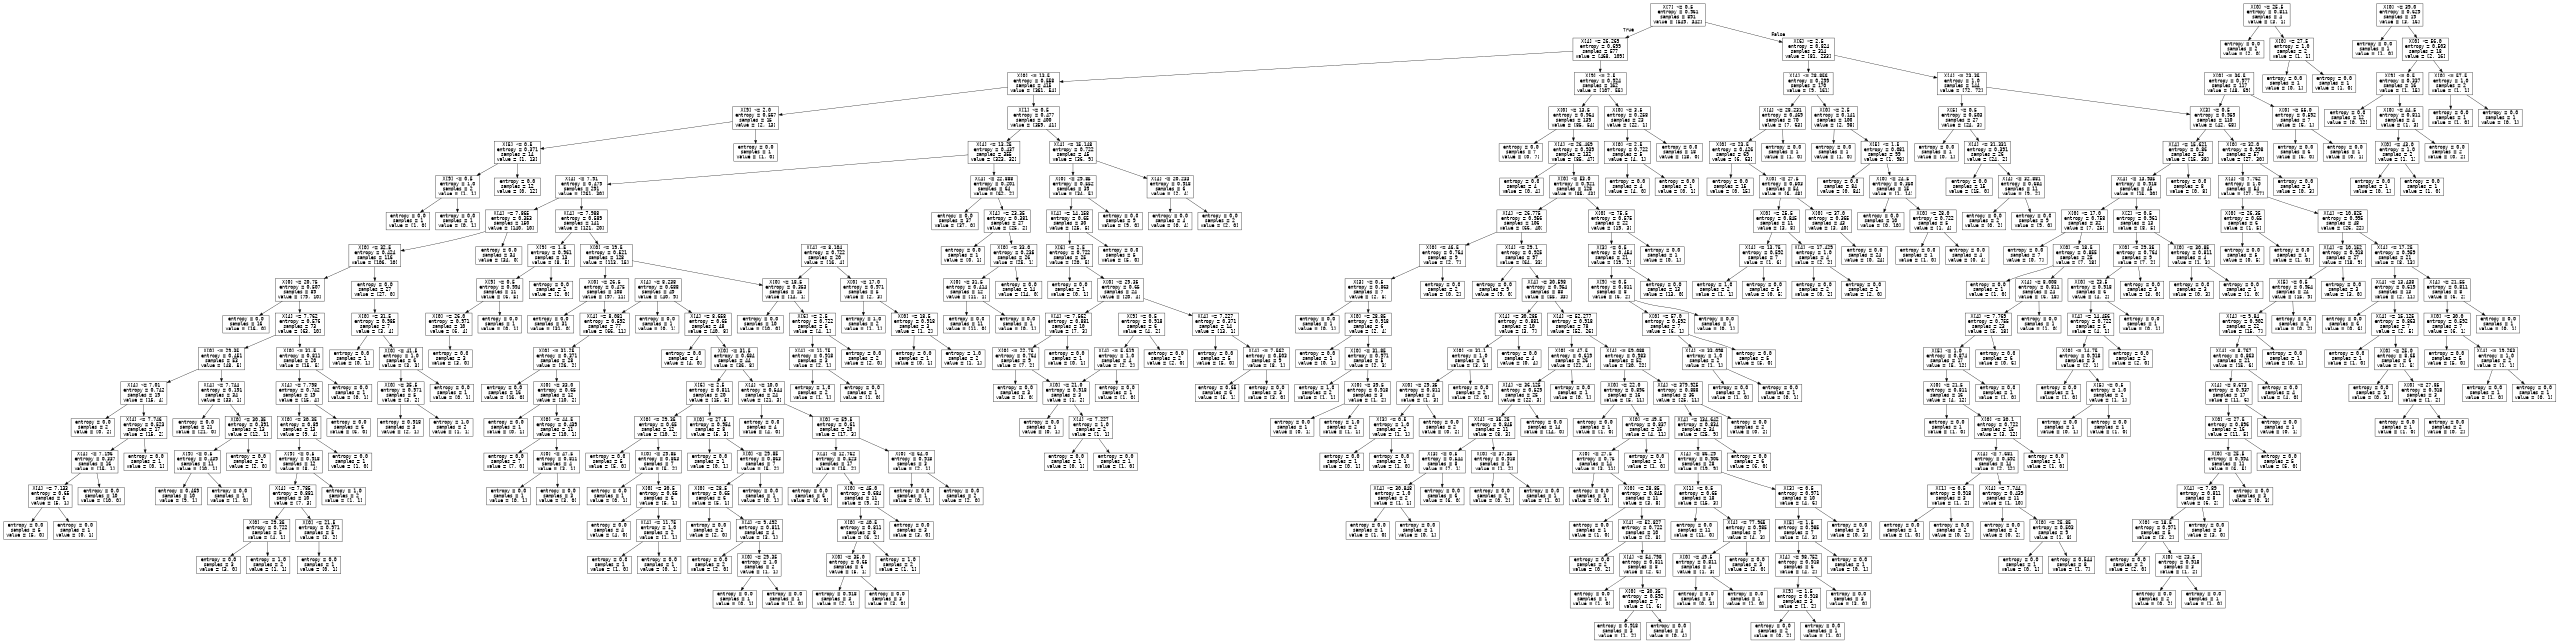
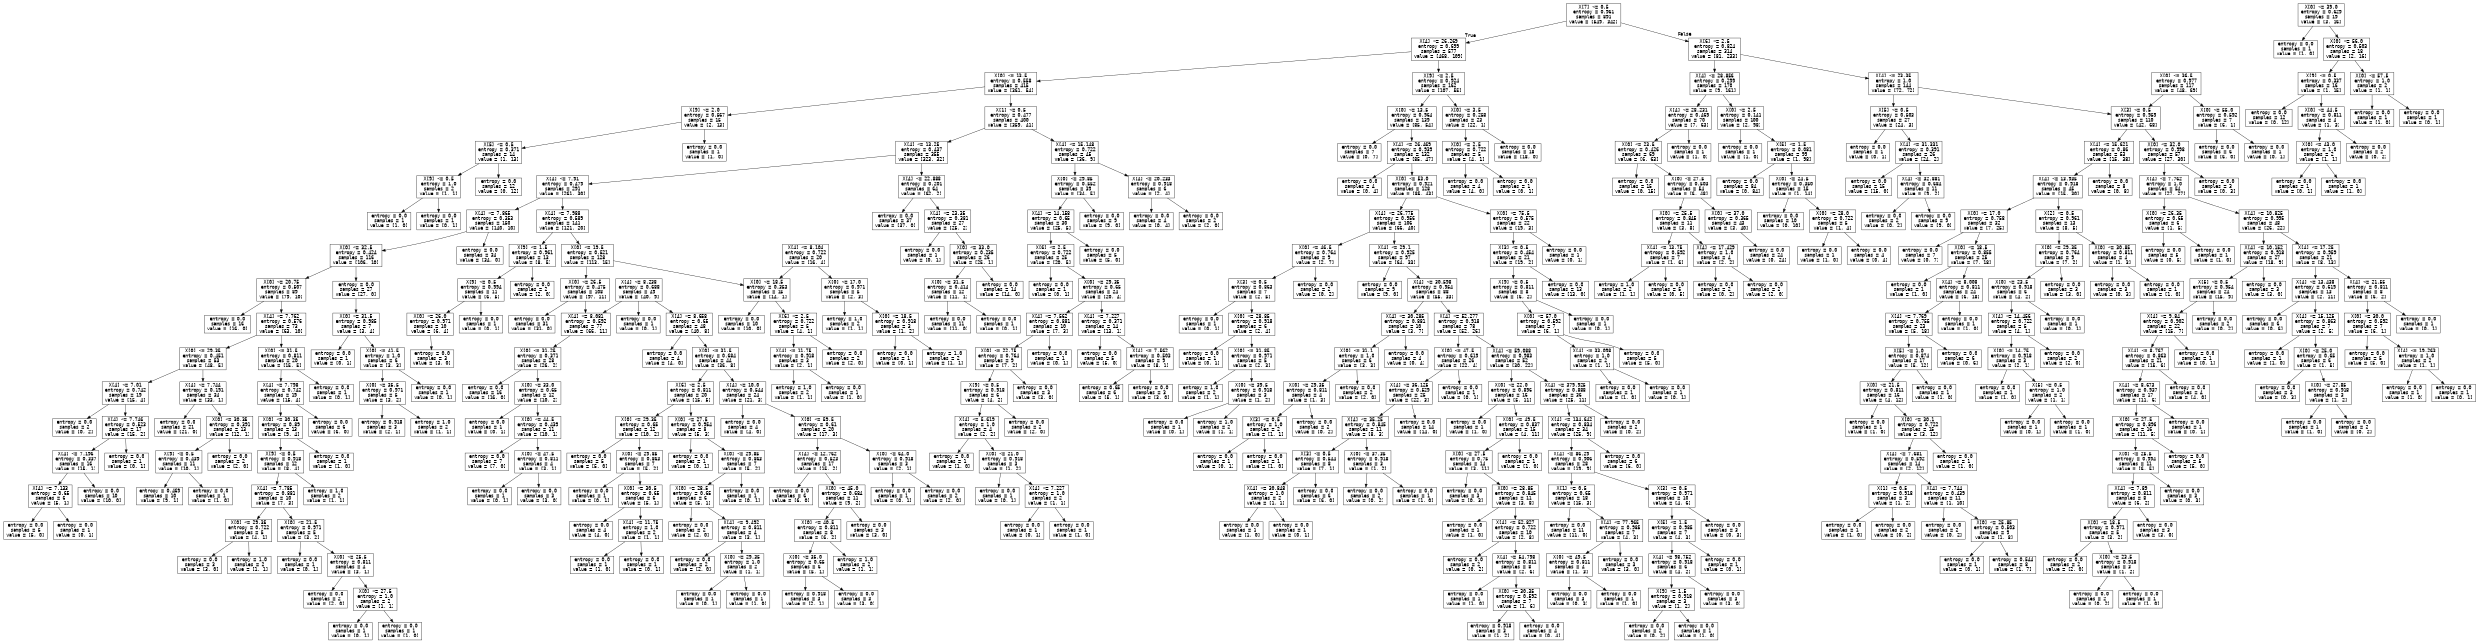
node "X[0] <= 25.0 entropy = 8.65 samples = 6 value = [1, 5]": label "X[0] <= 25.0 entropy = 8.65 samples = 6 value = [1, 5]" -> "X[0] <= 25.0 entropy = 0.65 samples = 6 value = [1, 5]"
edge "X[0] <= 22.75 entropy = 0.764 samples = 9 value = [7, 2]" -> "X[0] <= 21.0 entropy = 0.918 samples = 3 value = [1, 2]": now "X[0] <= 22.75 entropy = 0.764 samples = 9 value = [7, 2]" -> "X[9] <= 0.5 entropy = 0.918 samples = 6 value = [4, 2]"
edge "X[0] <= 21.5 entropy = 0.971 samples = 5 value = [3, 2]" -> "X[0] <= 25.5 entropy = 0.811 samples = 4 value = [3, 1]": added
